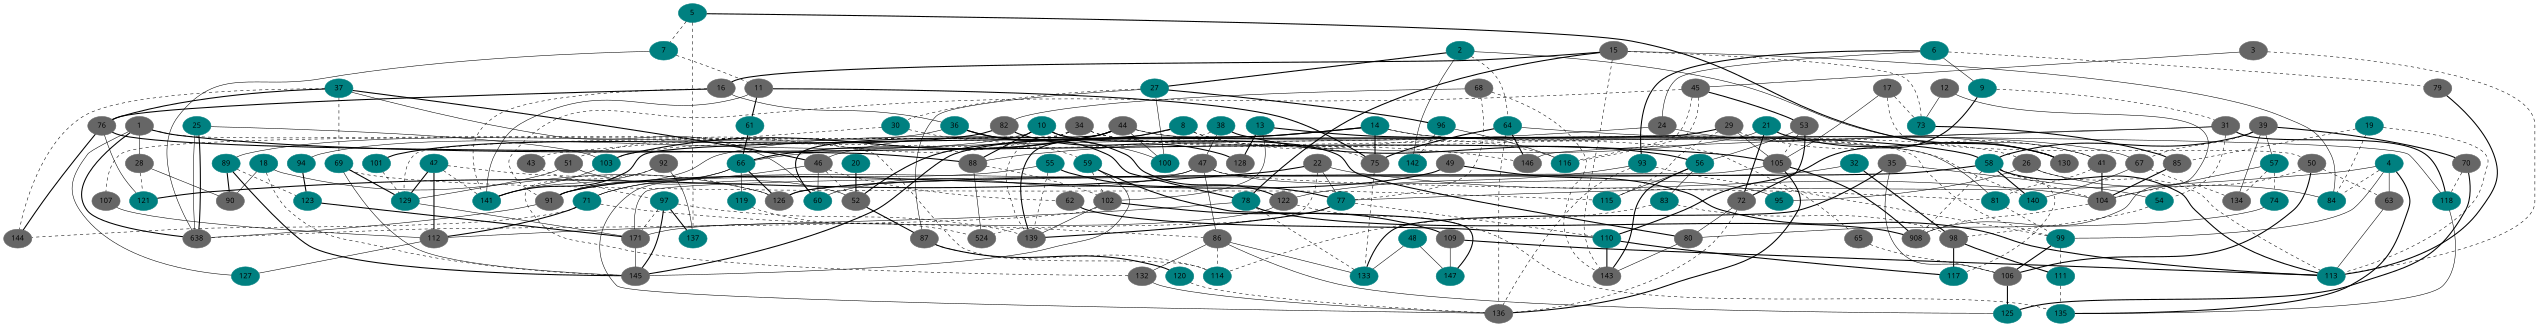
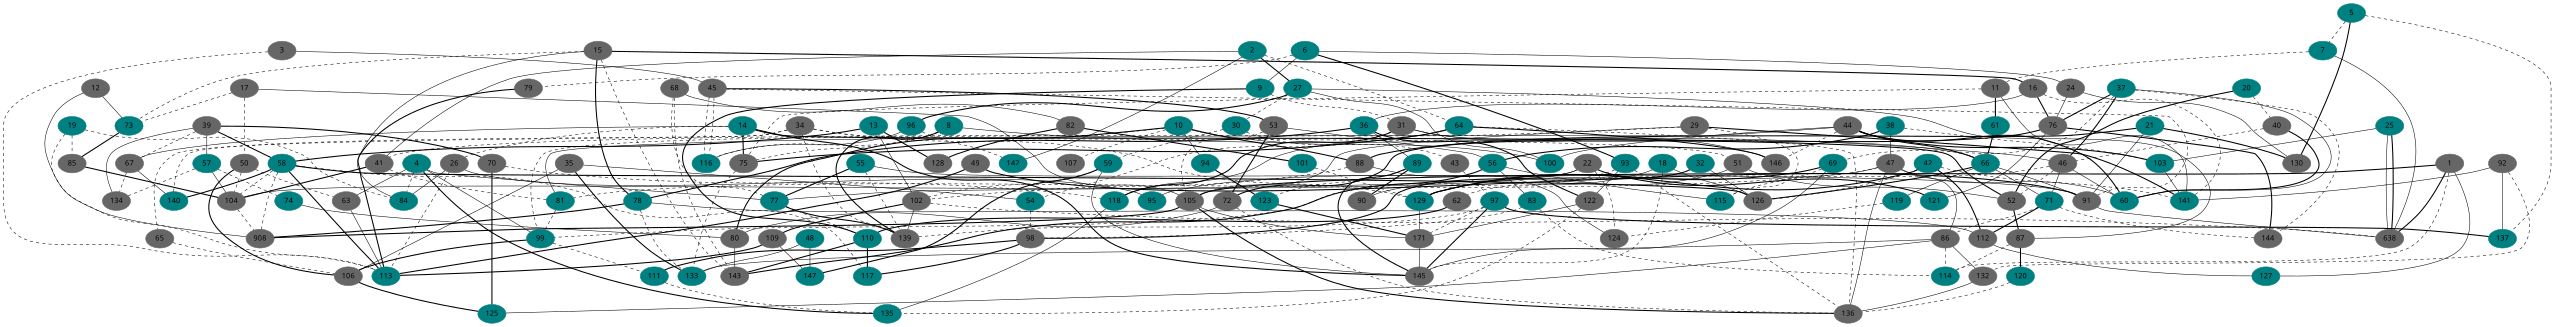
edge "11" -- "75": style bold -> dashed
node "40": added
edge "24" -- "88": now "24" -- "76"
node "28": removed
edge "107" -- "112": removed
node "524": label "524" -> "124"
